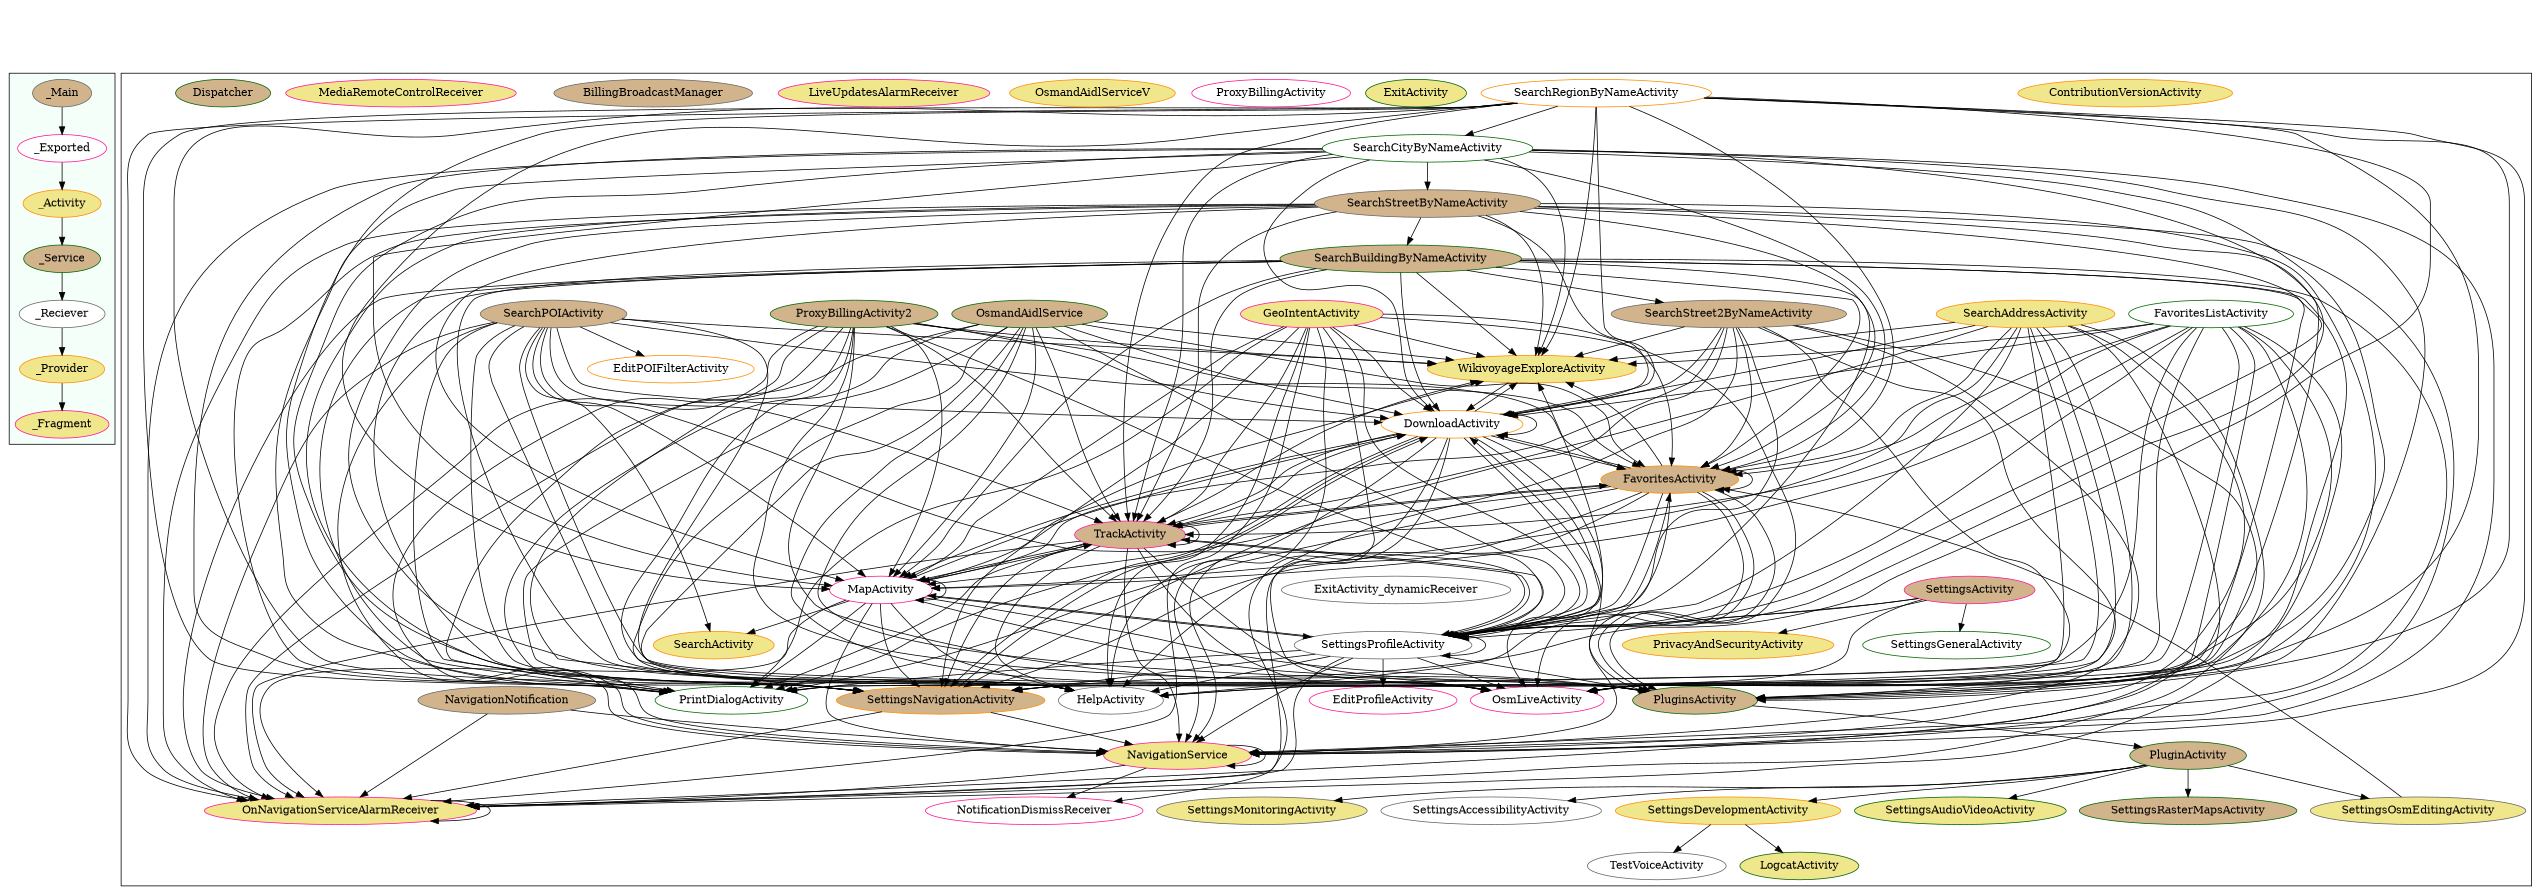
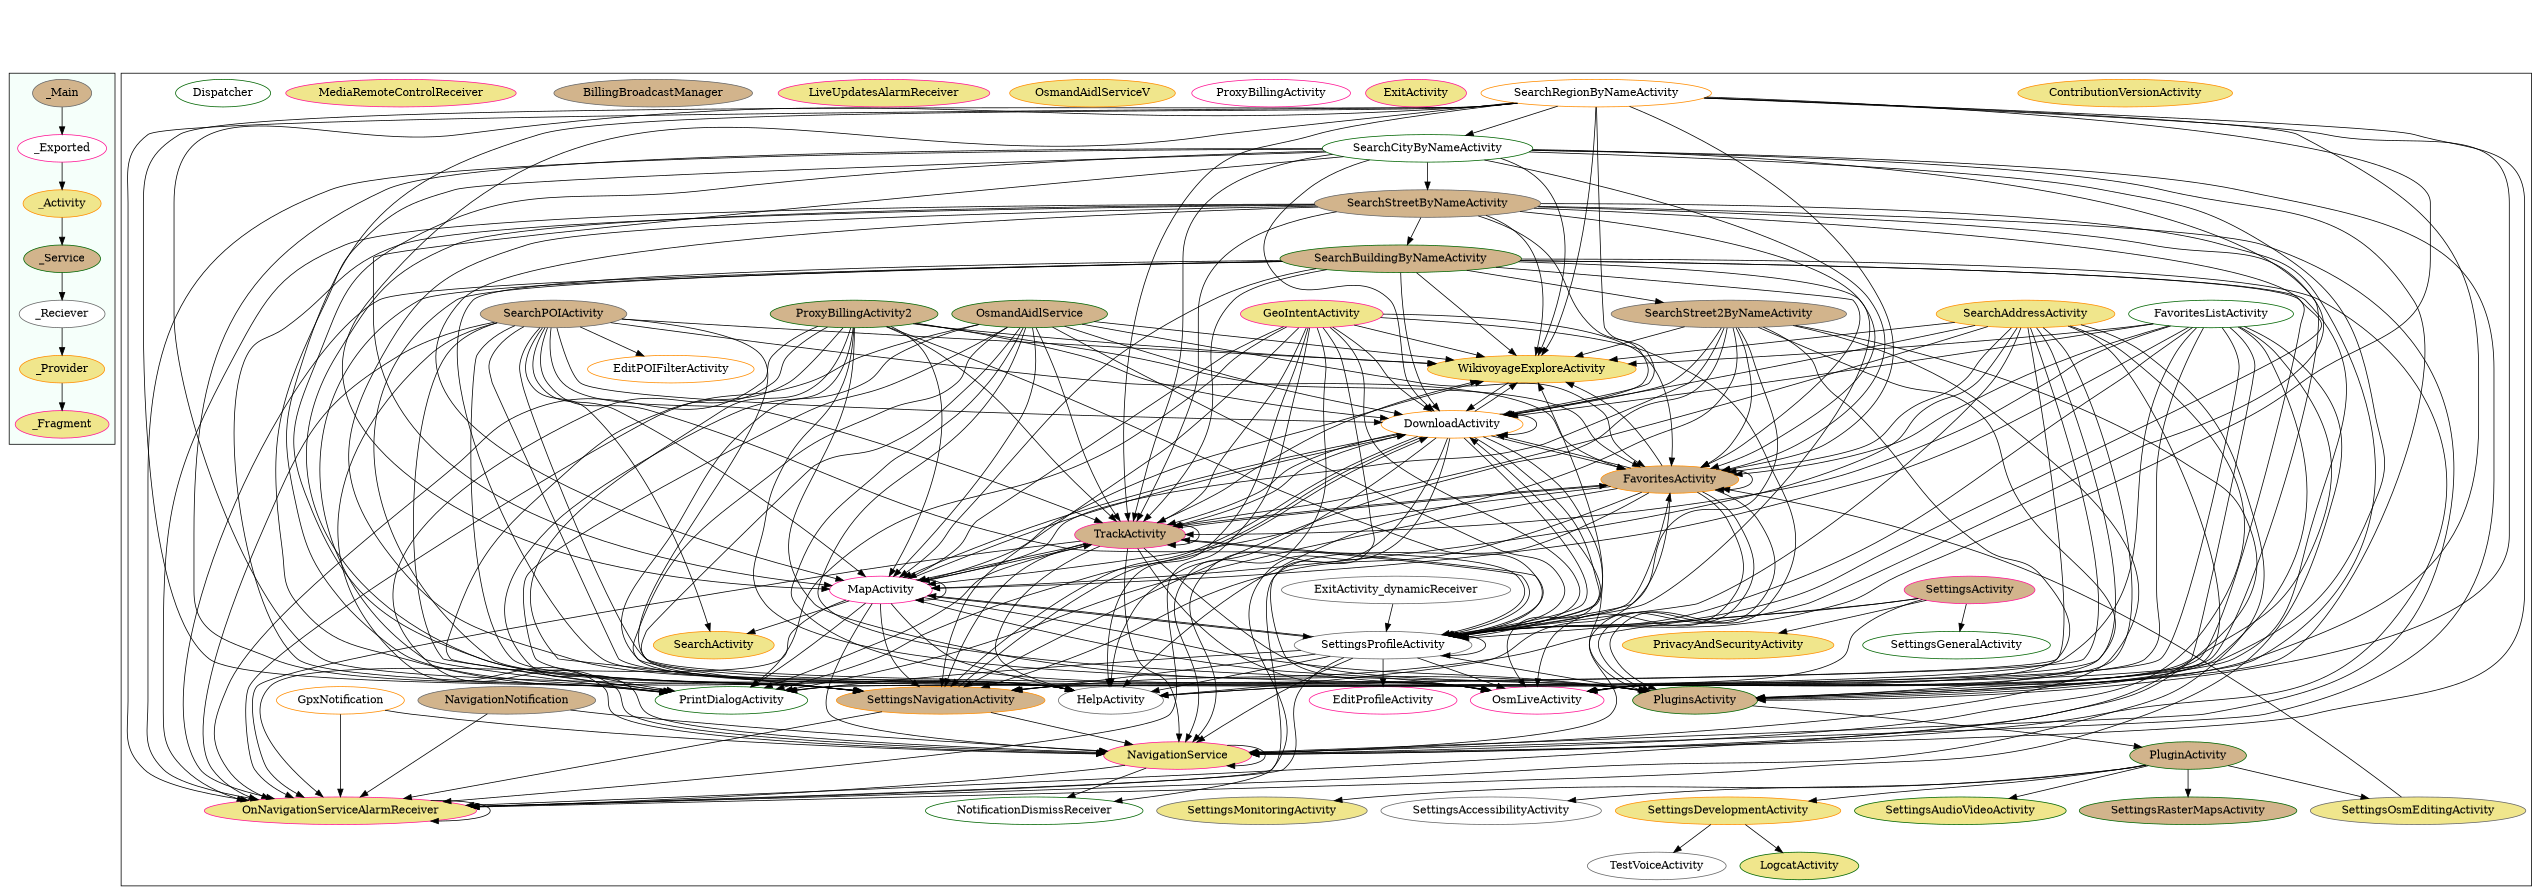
node "Dispatcher": fillcolor tan -> white
node "ExitActivity": color darkgreen -> deeppink
edge "FavoritesActivity" -> "SettingsProfileActivity": now "ExitActivity_dynamicReceiver" -> "SettingsProfileActivity"
node "GpxNotification": added
node "NotificationDismissReceiver": color deeppink -> darkgreen
